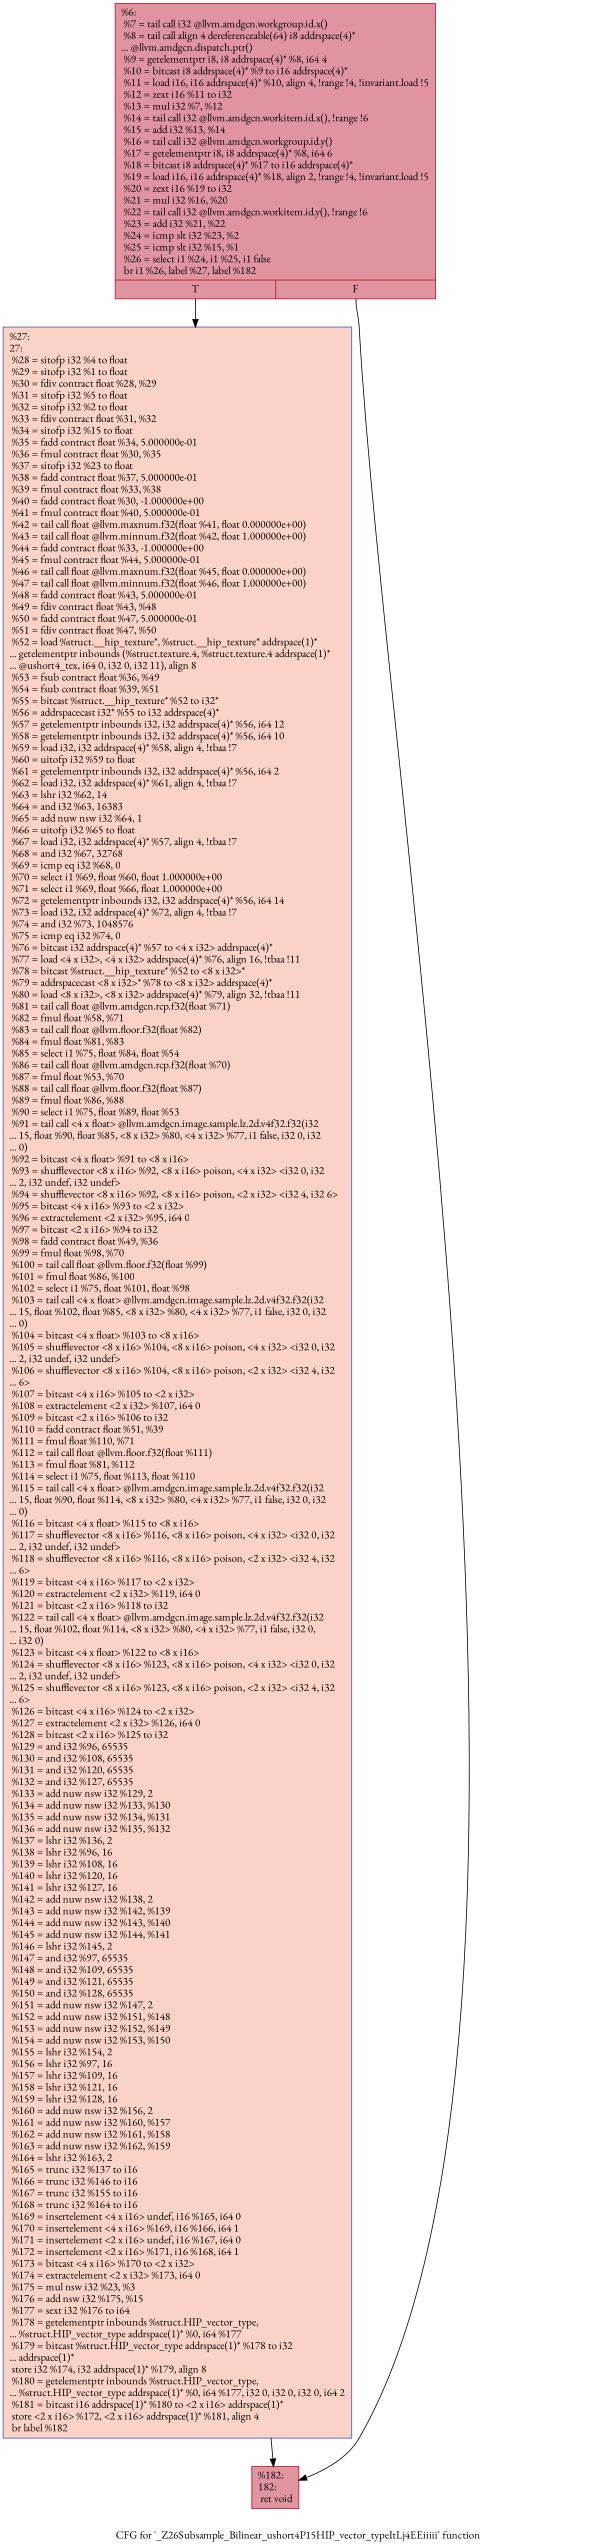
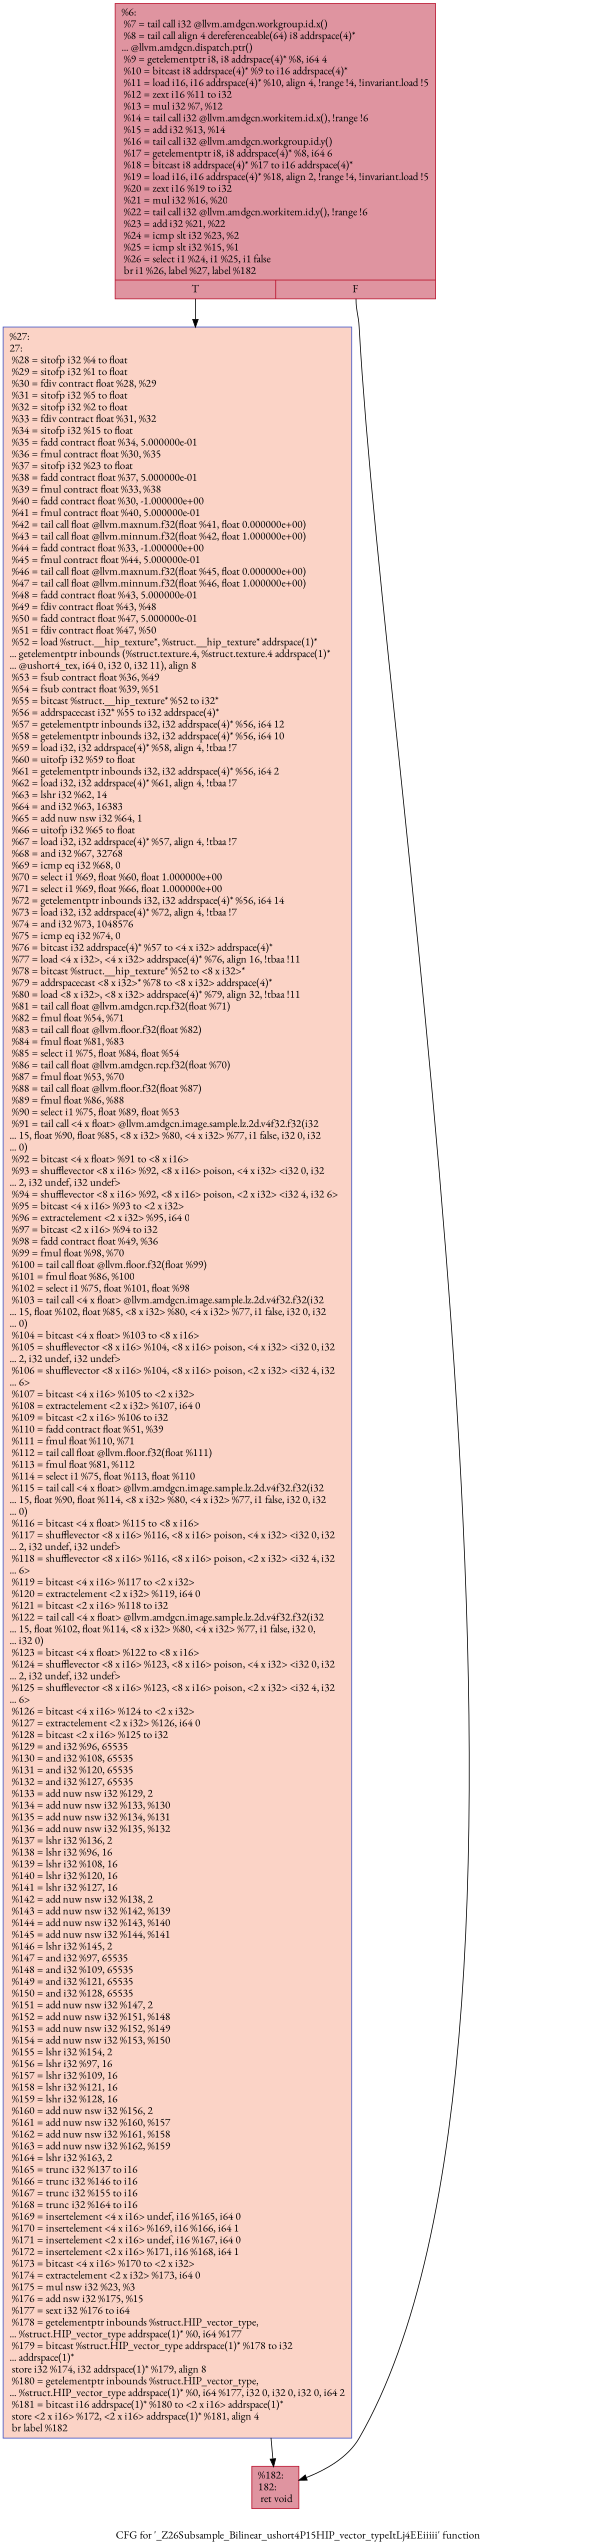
node "%27:": text "%82 = fmul float %58, %71" -> "%82 = fmul float %54, %71"
